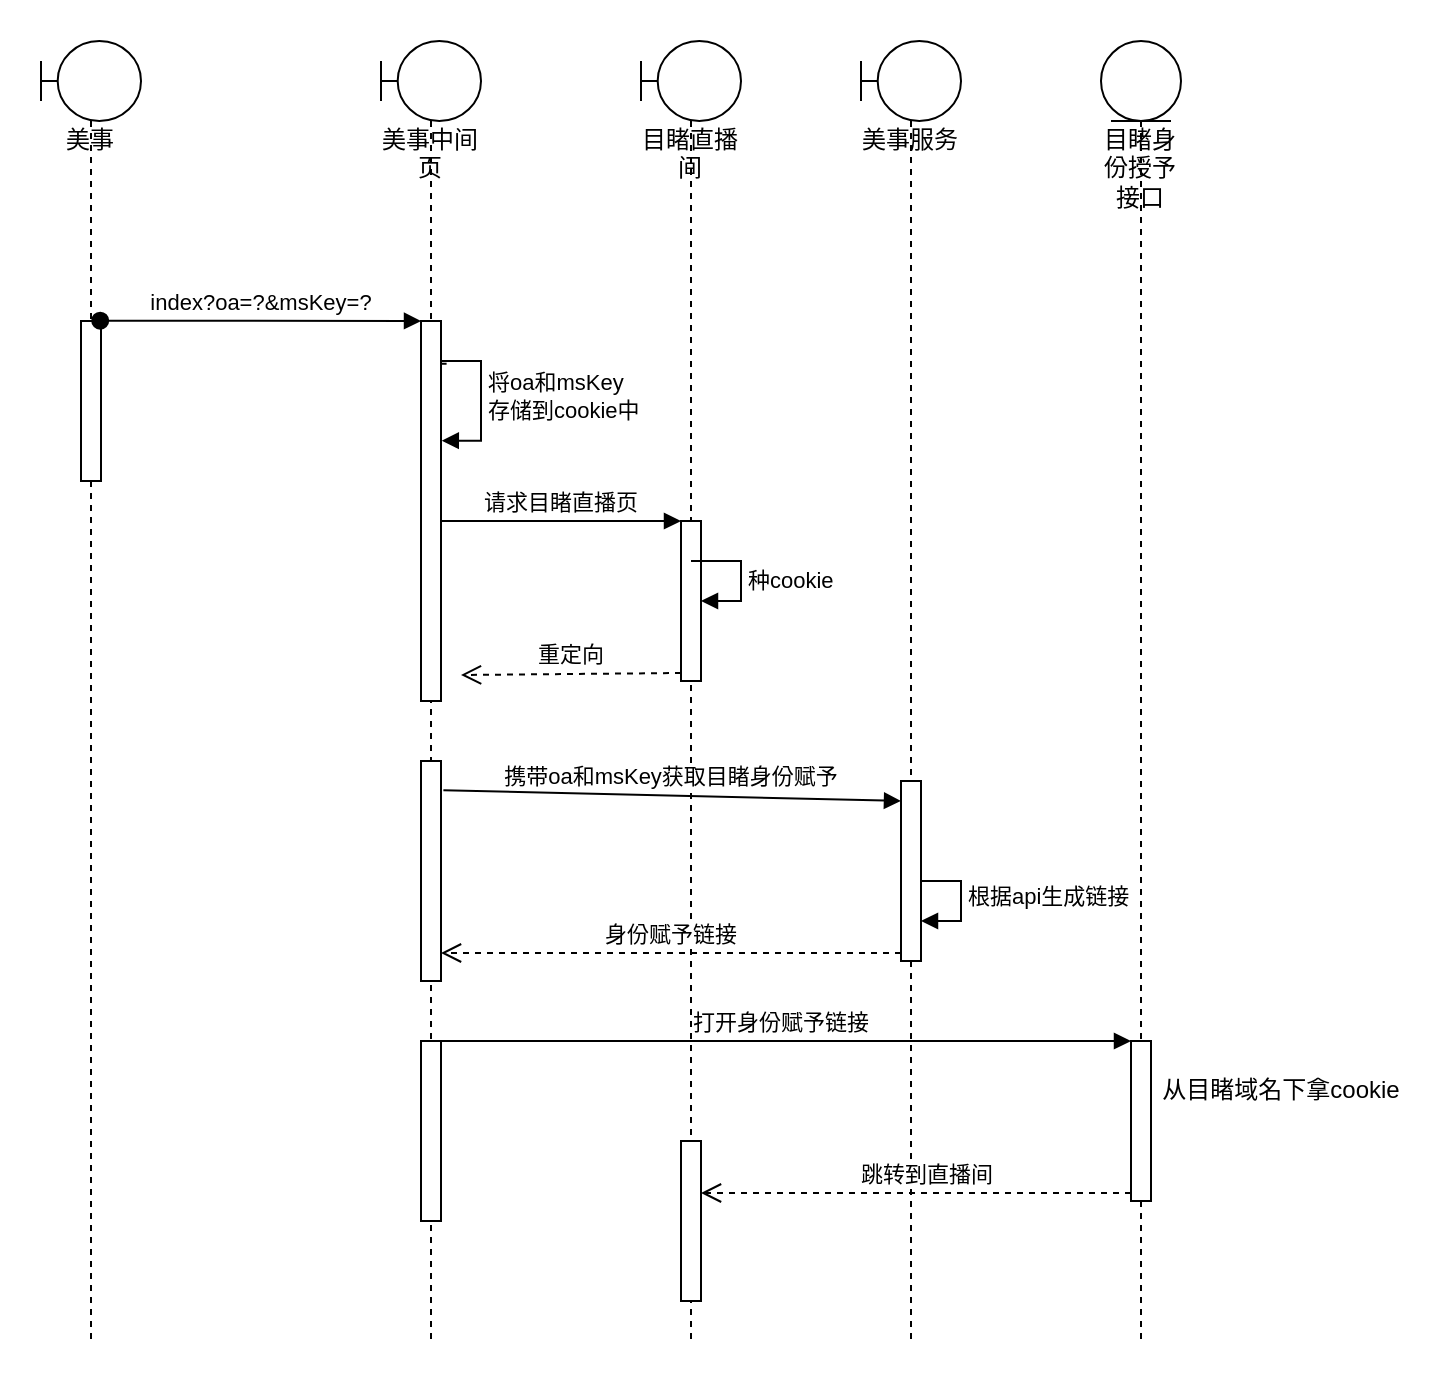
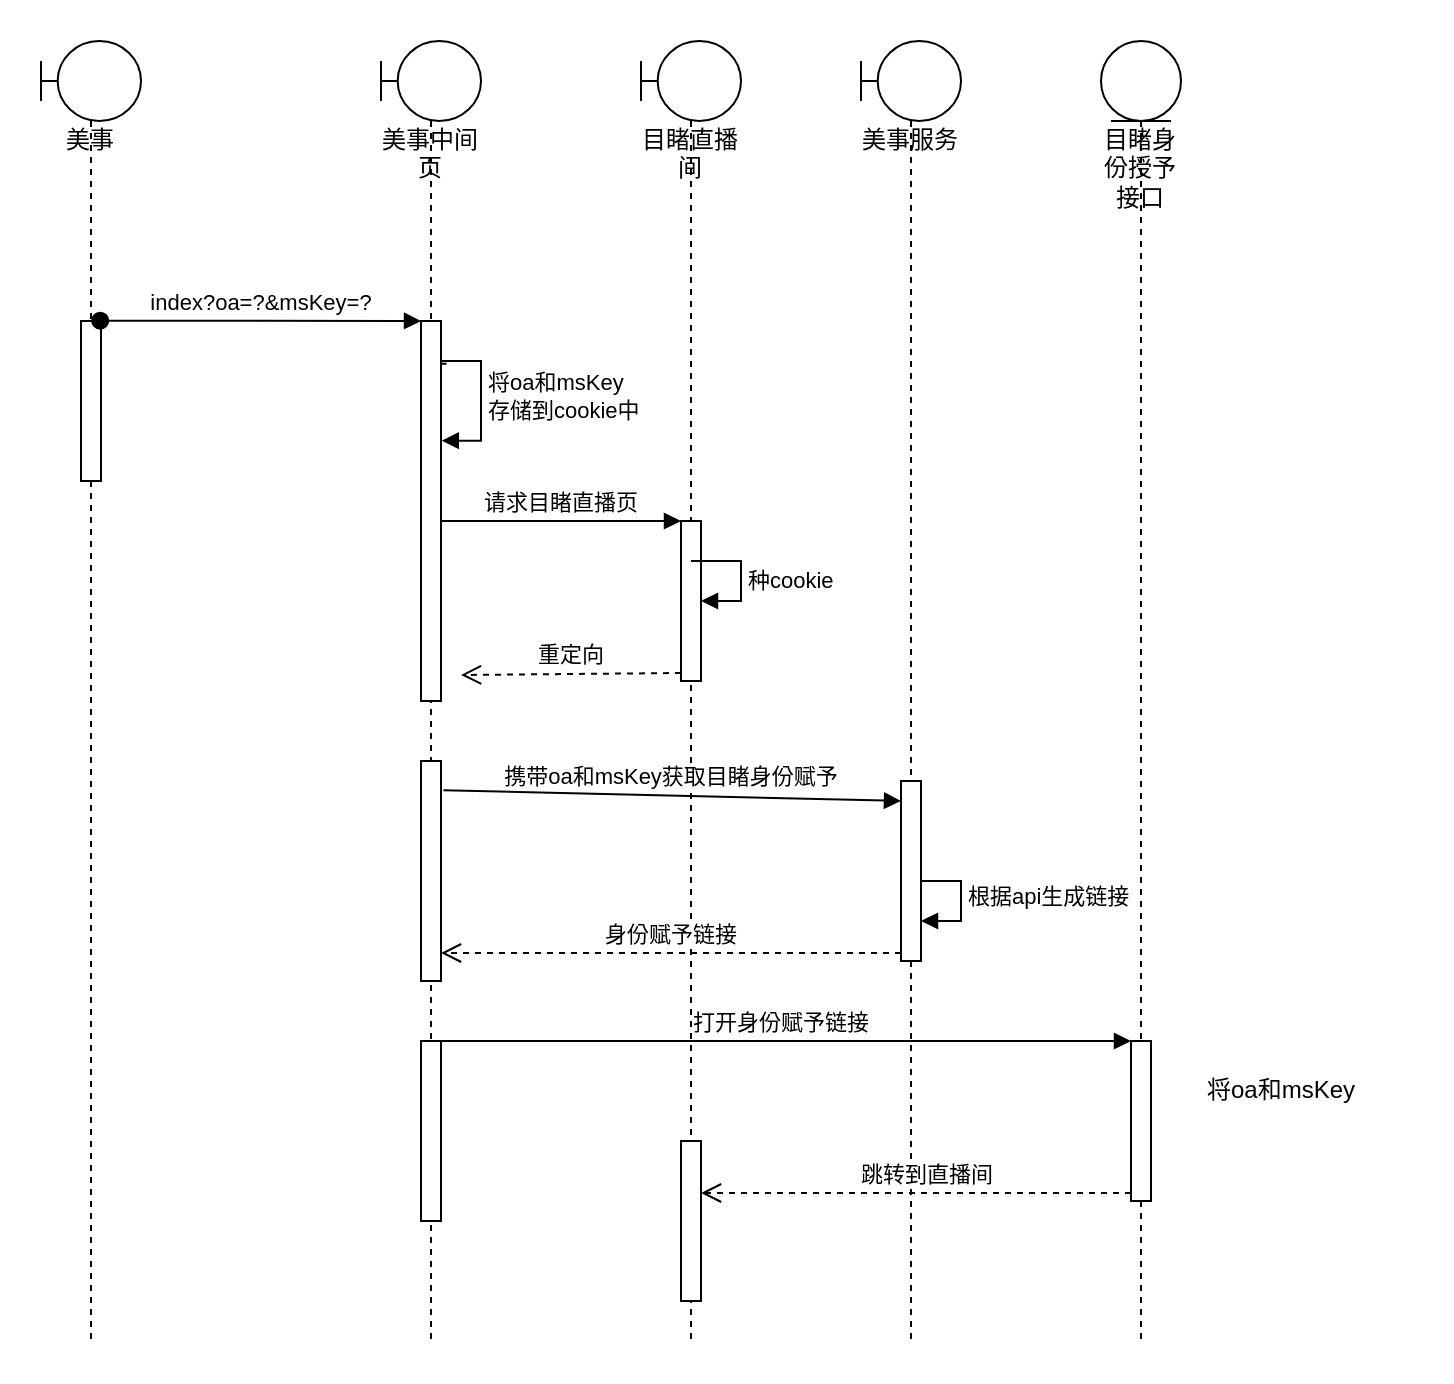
node "从目睹域名下拿cookie": label "从目睹域名下拿cookie" -> "将oa和msKey"
